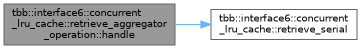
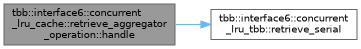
node "tbb::interface6::concurrent _lru_cache::retrieve_serial": label "tbb::interface6::concurrent _lru_cache::retrieve_serial" -> "tbb::interface6::concurrent _lru_tbb::retrieve_serial"
